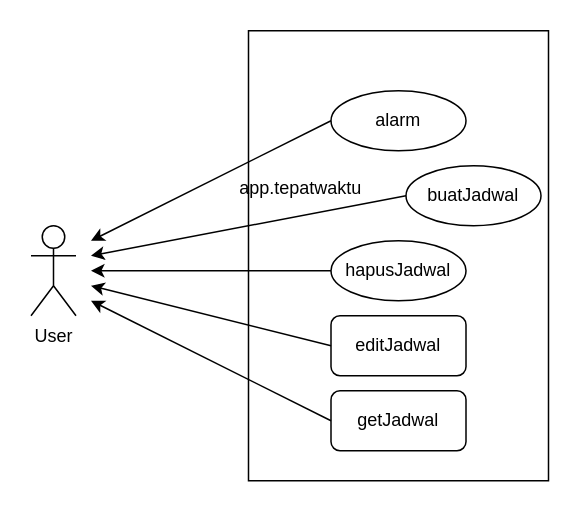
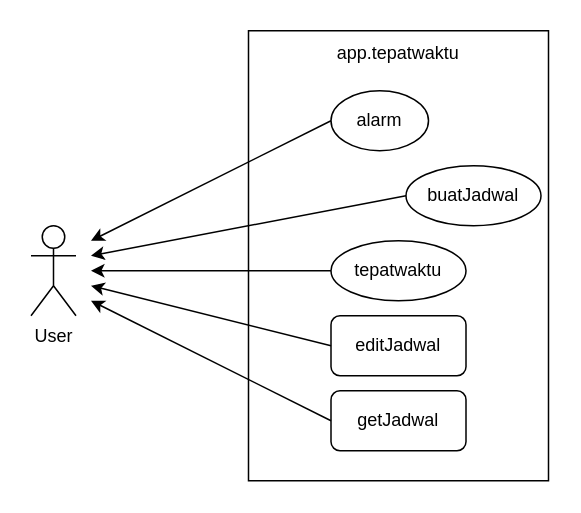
node "alarm": size 135x60 -> 98x60
node "app.tepatwaktu": moved (301, 188) -> (398, 53)
node "hapusJadwal": label "hapusJadwal" -> "tepatwaktu"
